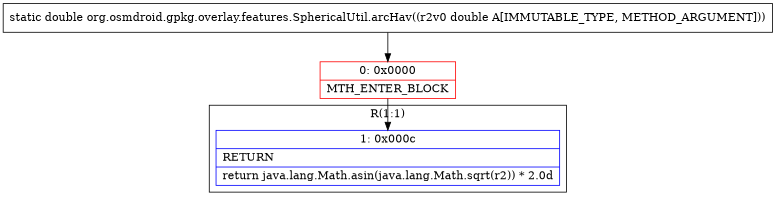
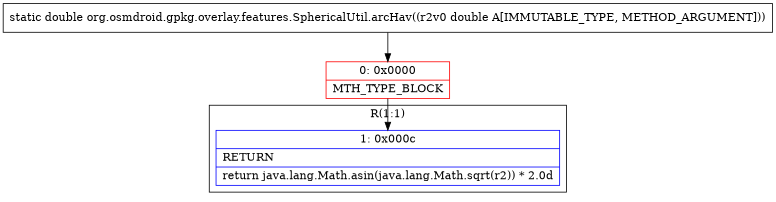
node "0: 0x0000": text "MTH_ENTER_BLOCK" -> "MTH_TYPE_BLOCK"
